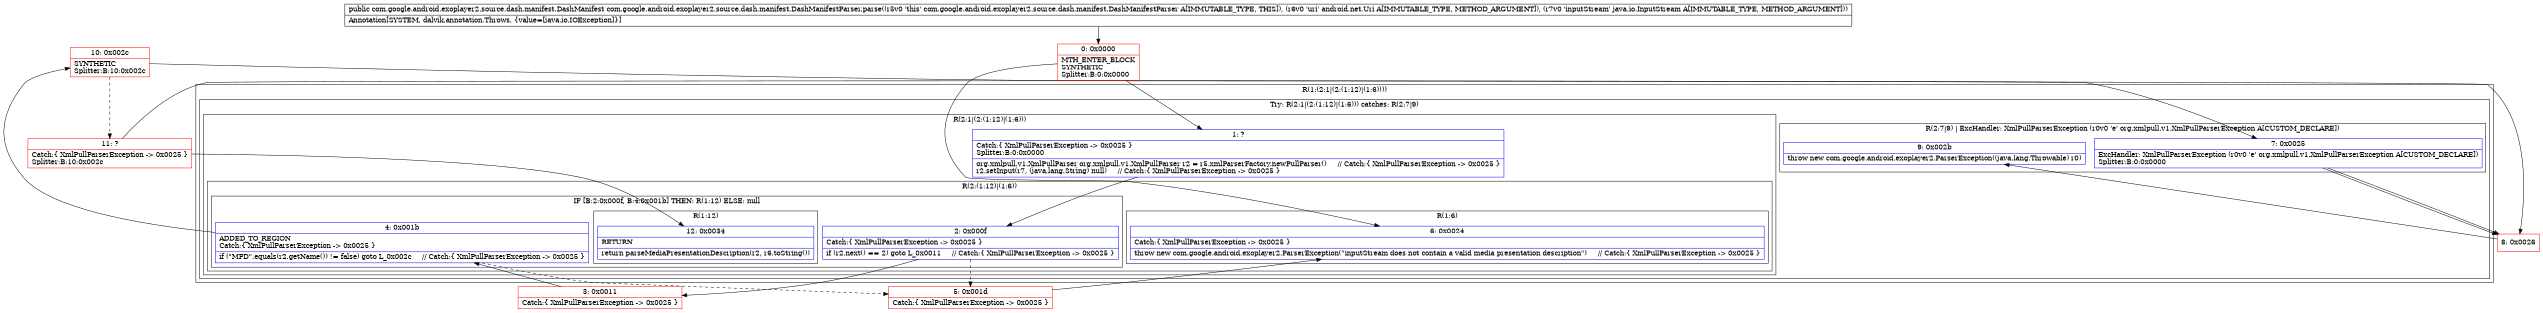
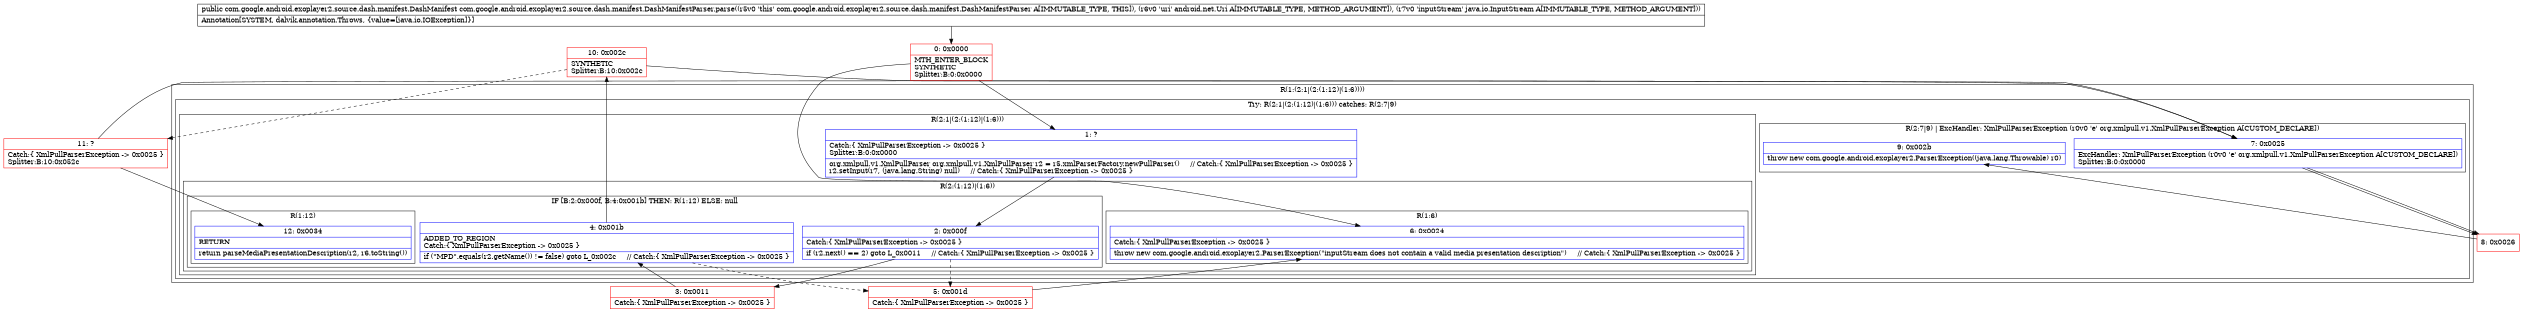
edge "10: 0x002c" -> "8: 0x0026": now "10: 0x002c" -> "7: 0x0025"
node "11: ?": text "Splitter:B:10:0x002c" -> "Splitter:B:10:0x052c"
